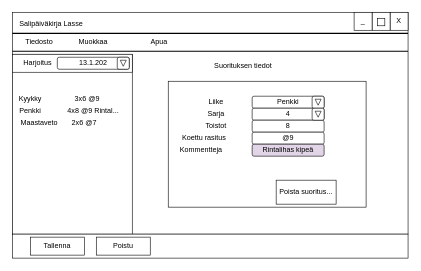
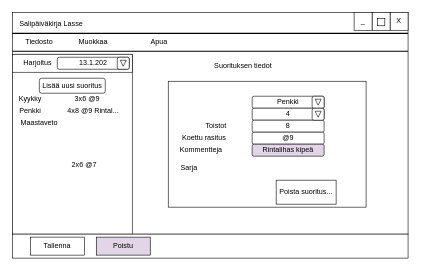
node "Lisää uusi suoritus": added
node "Liike": removed
node "Sarja": moved (216, 114) -> (189, 168)
node "2x6 @7": moved (84, 123) -> (84, 165)
node "Poistu": fillcolor #ffffff -> #e1d5e7
